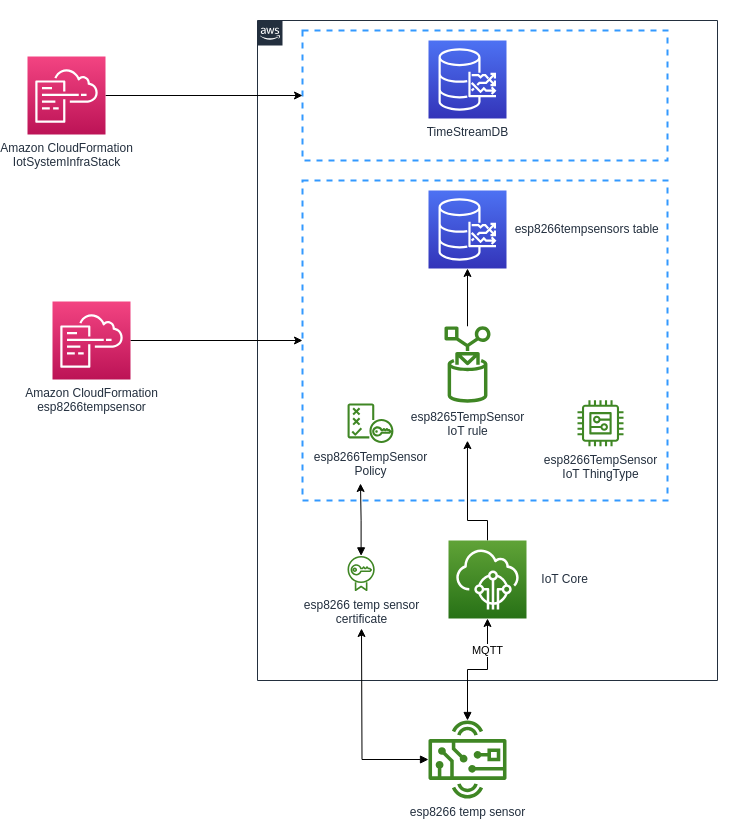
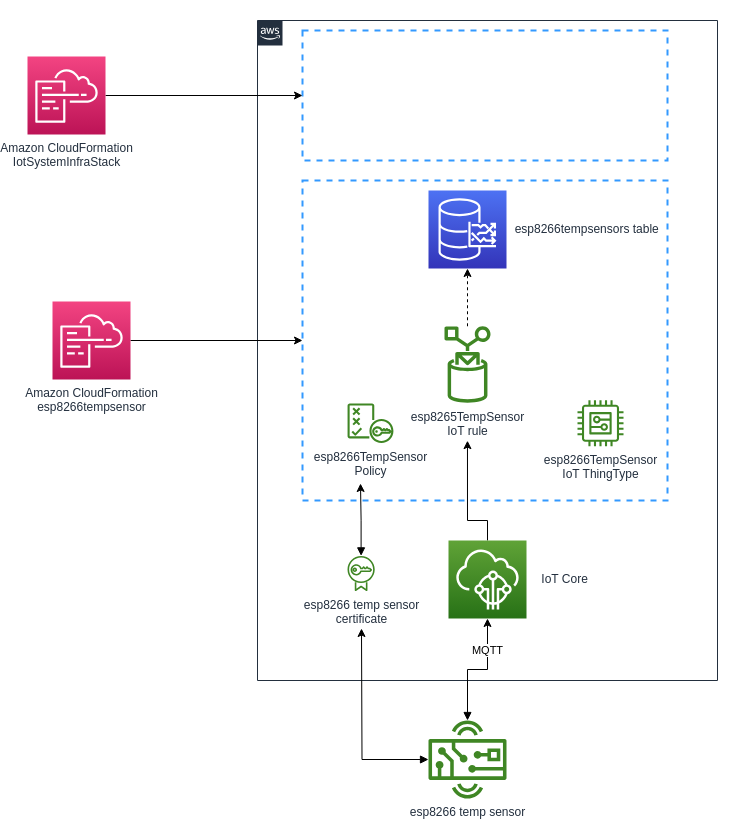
node "TimeStreamDB": removed
edge "esp8265TempSensor IoT rule" -> "esp8266tempsensors table": style solid -> dashed
